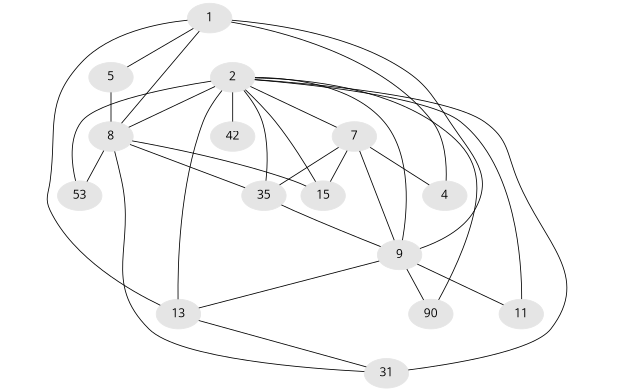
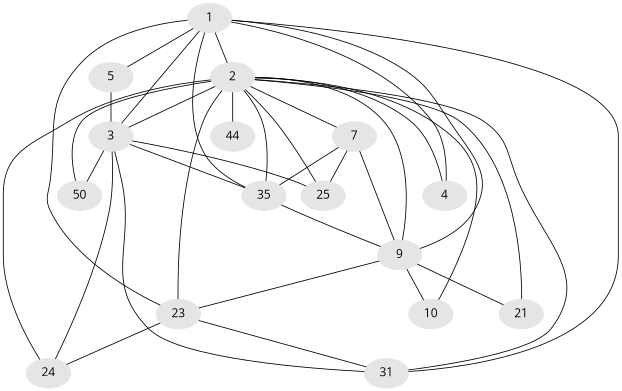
edge "1" -- "2": added
edge "1" -- "31": added
edge "1" -- "35": added
node "8": label "8" -> "3"
node "42": label "42" -> "44"
edge "7" -- "4": now "2" -- "4"
node "53": label "53" -> "50"
node "15": label "15" -> "25"
node "13": label "13" -> "23"
node "90": label "90" -> "10"
node "11": label "11" -> "21"
node "24": added
